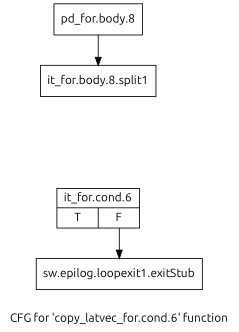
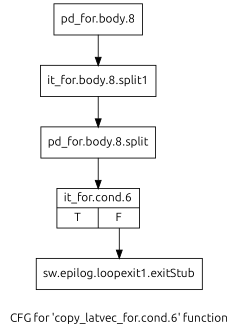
node "pd_for.body.8.split": added
